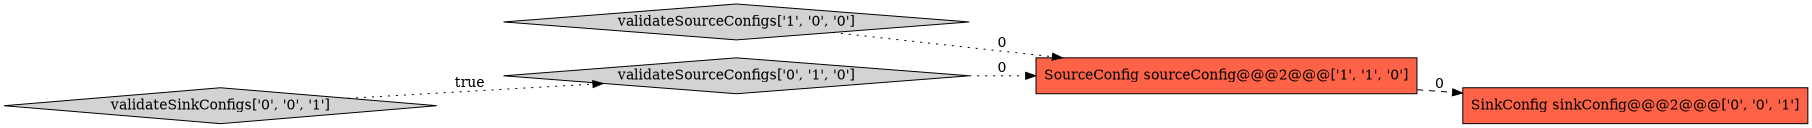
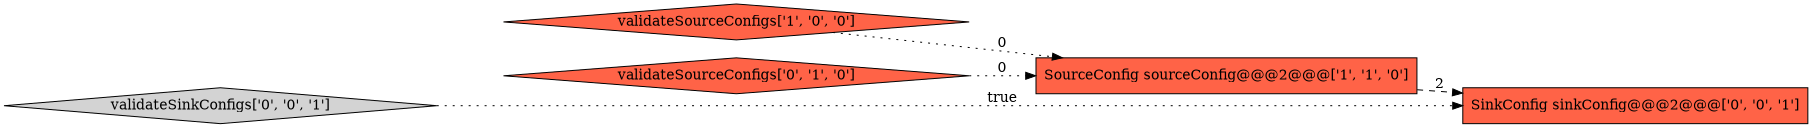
node "validateSourceConfigs['1', '0', '0']": fillcolor lightgray -> tomato
node "validateSourceConfigs['0', '1', '0']": fillcolor lightgray -> tomato
edge "SourceConfig sourceConfig@@@2@@@['1', '1', '0']" -> "SinkConfig sinkConfig@@@2@@@['0', '0', '1']": label "0" -> "2"
edge "validateSinkConfigs['0', '0', '1']" -> "validateSourceConfigs['0', '1', '0']": now "validateSinkConfigs['0', '0', '1']" -> "SinkConfig sinkConfig@@@2@@@['0', '0', '1']"
